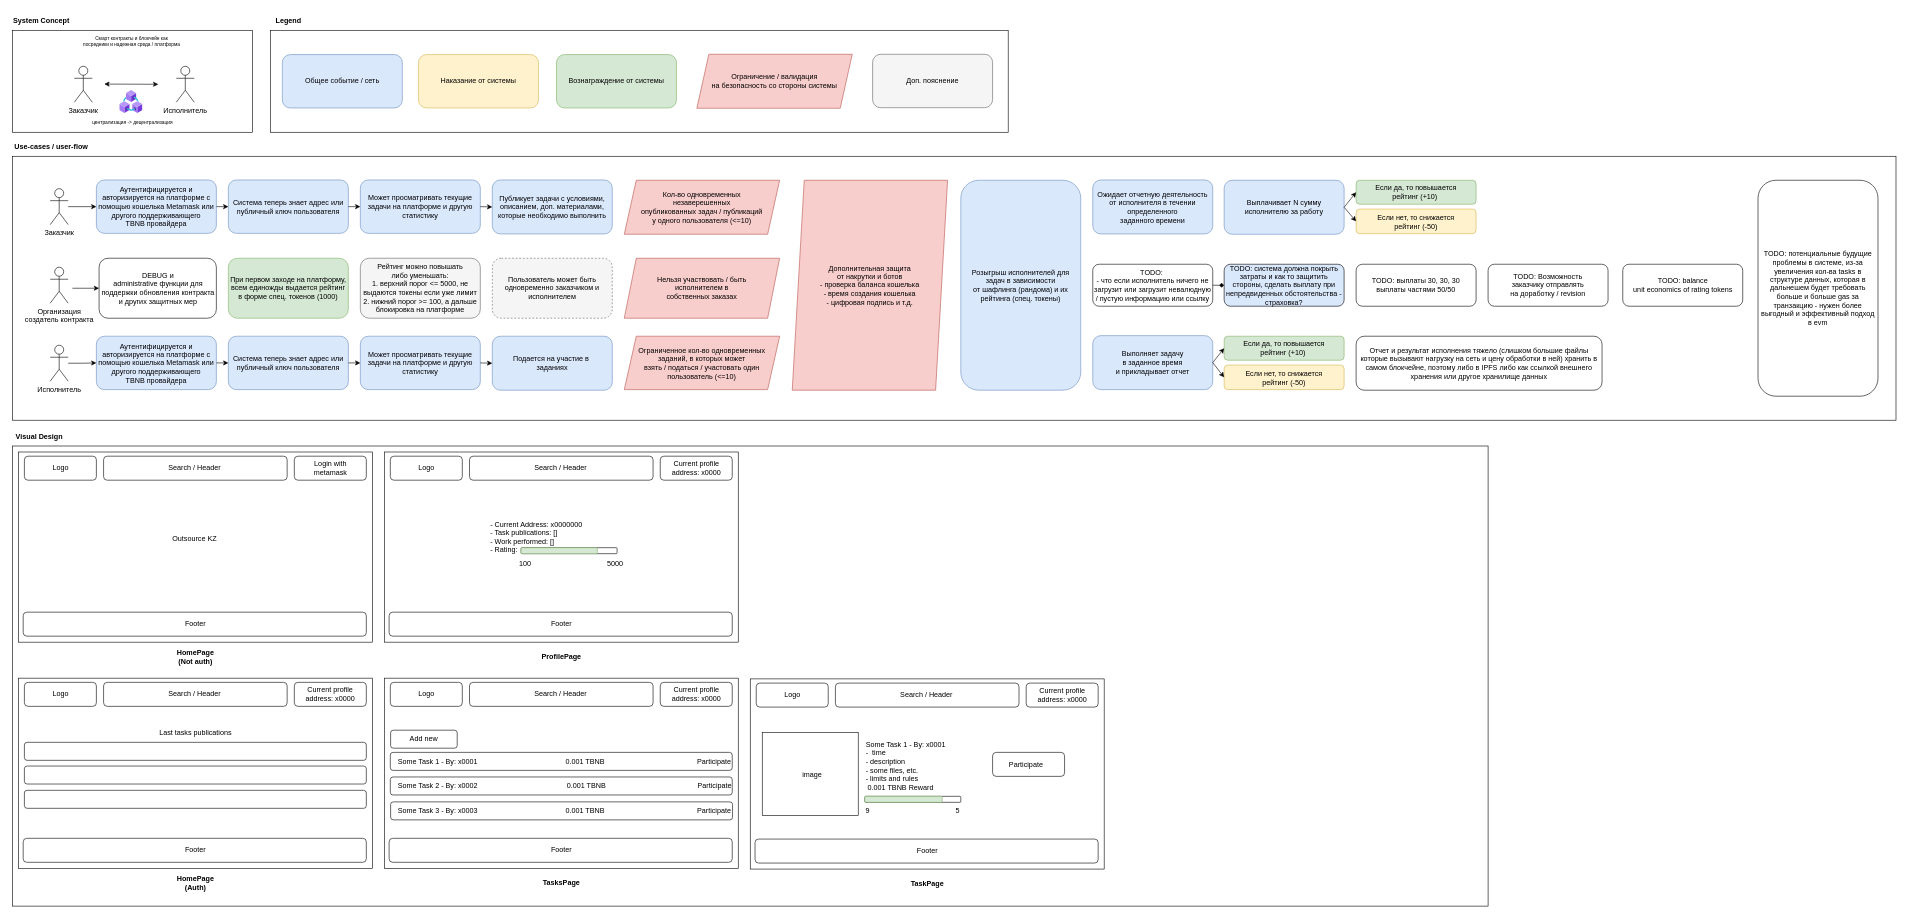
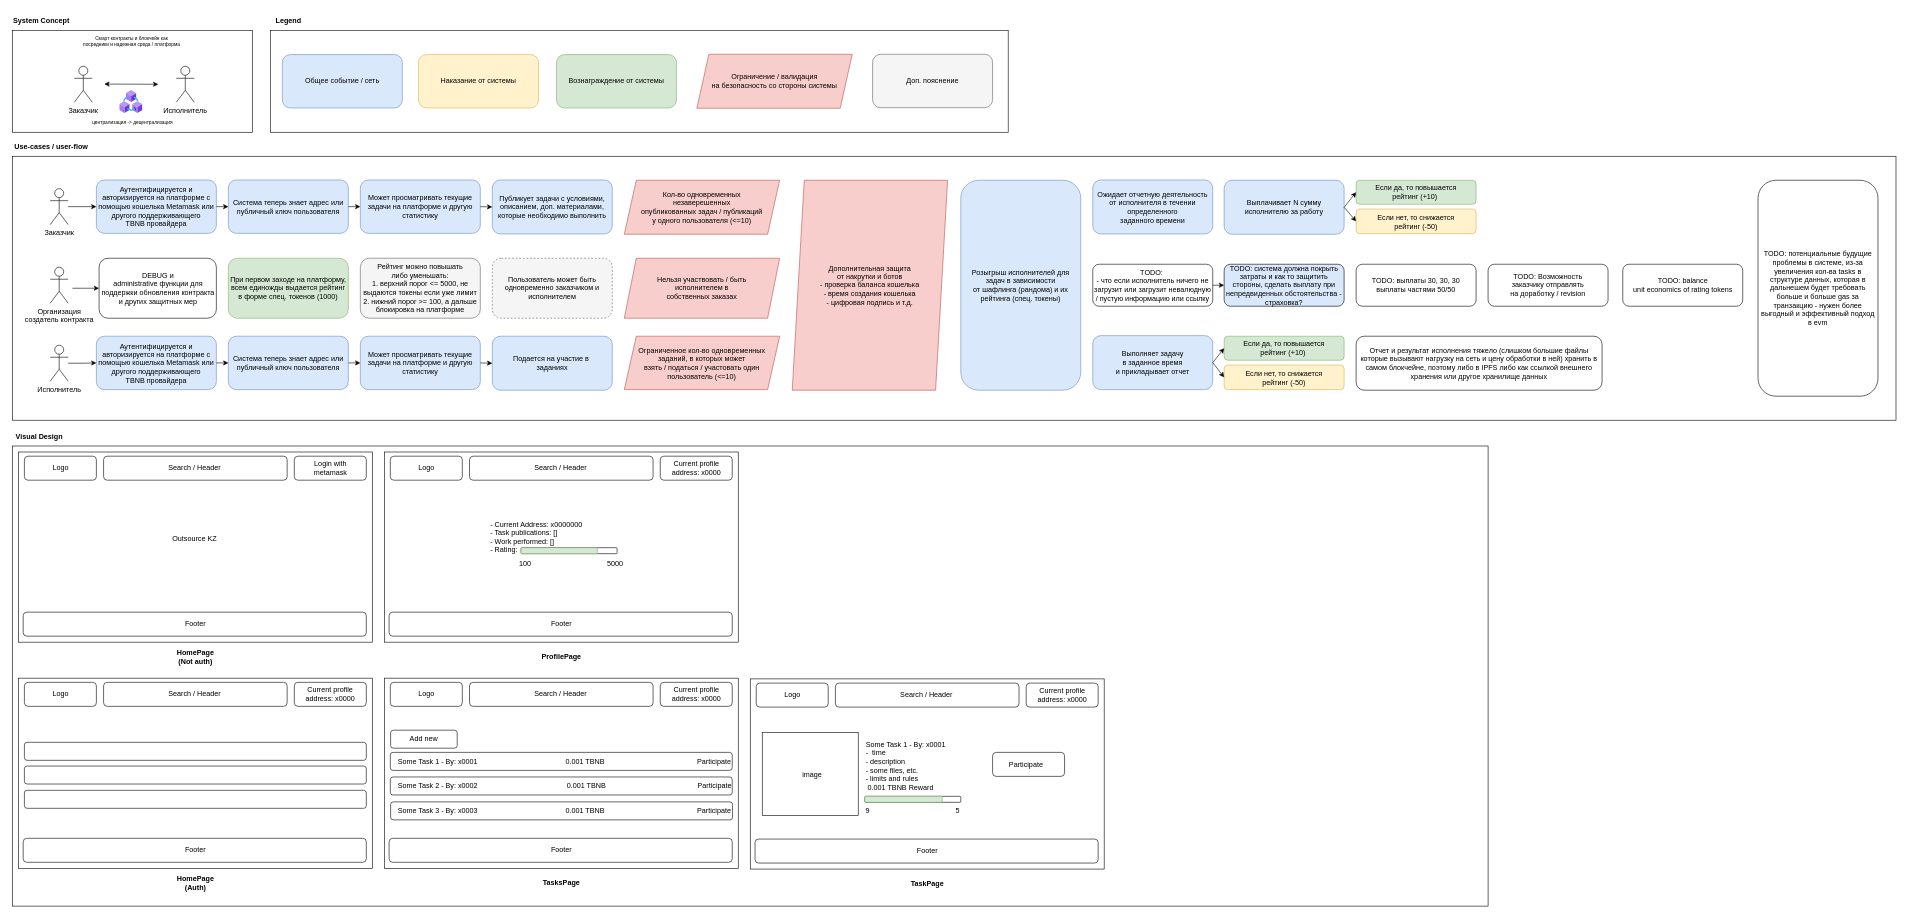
edge "TODO: - что если исполнитель ничего не загрузит или загрузит невалюдную / пустую информацию или ссылку" -> "TODO: система должна покрыть затраты и как то защитить стороны, сделать выплату при непредвиденных обстоятельства - страховка?": arrowhead diamond -> classic
node "Last tasks publications": removed
